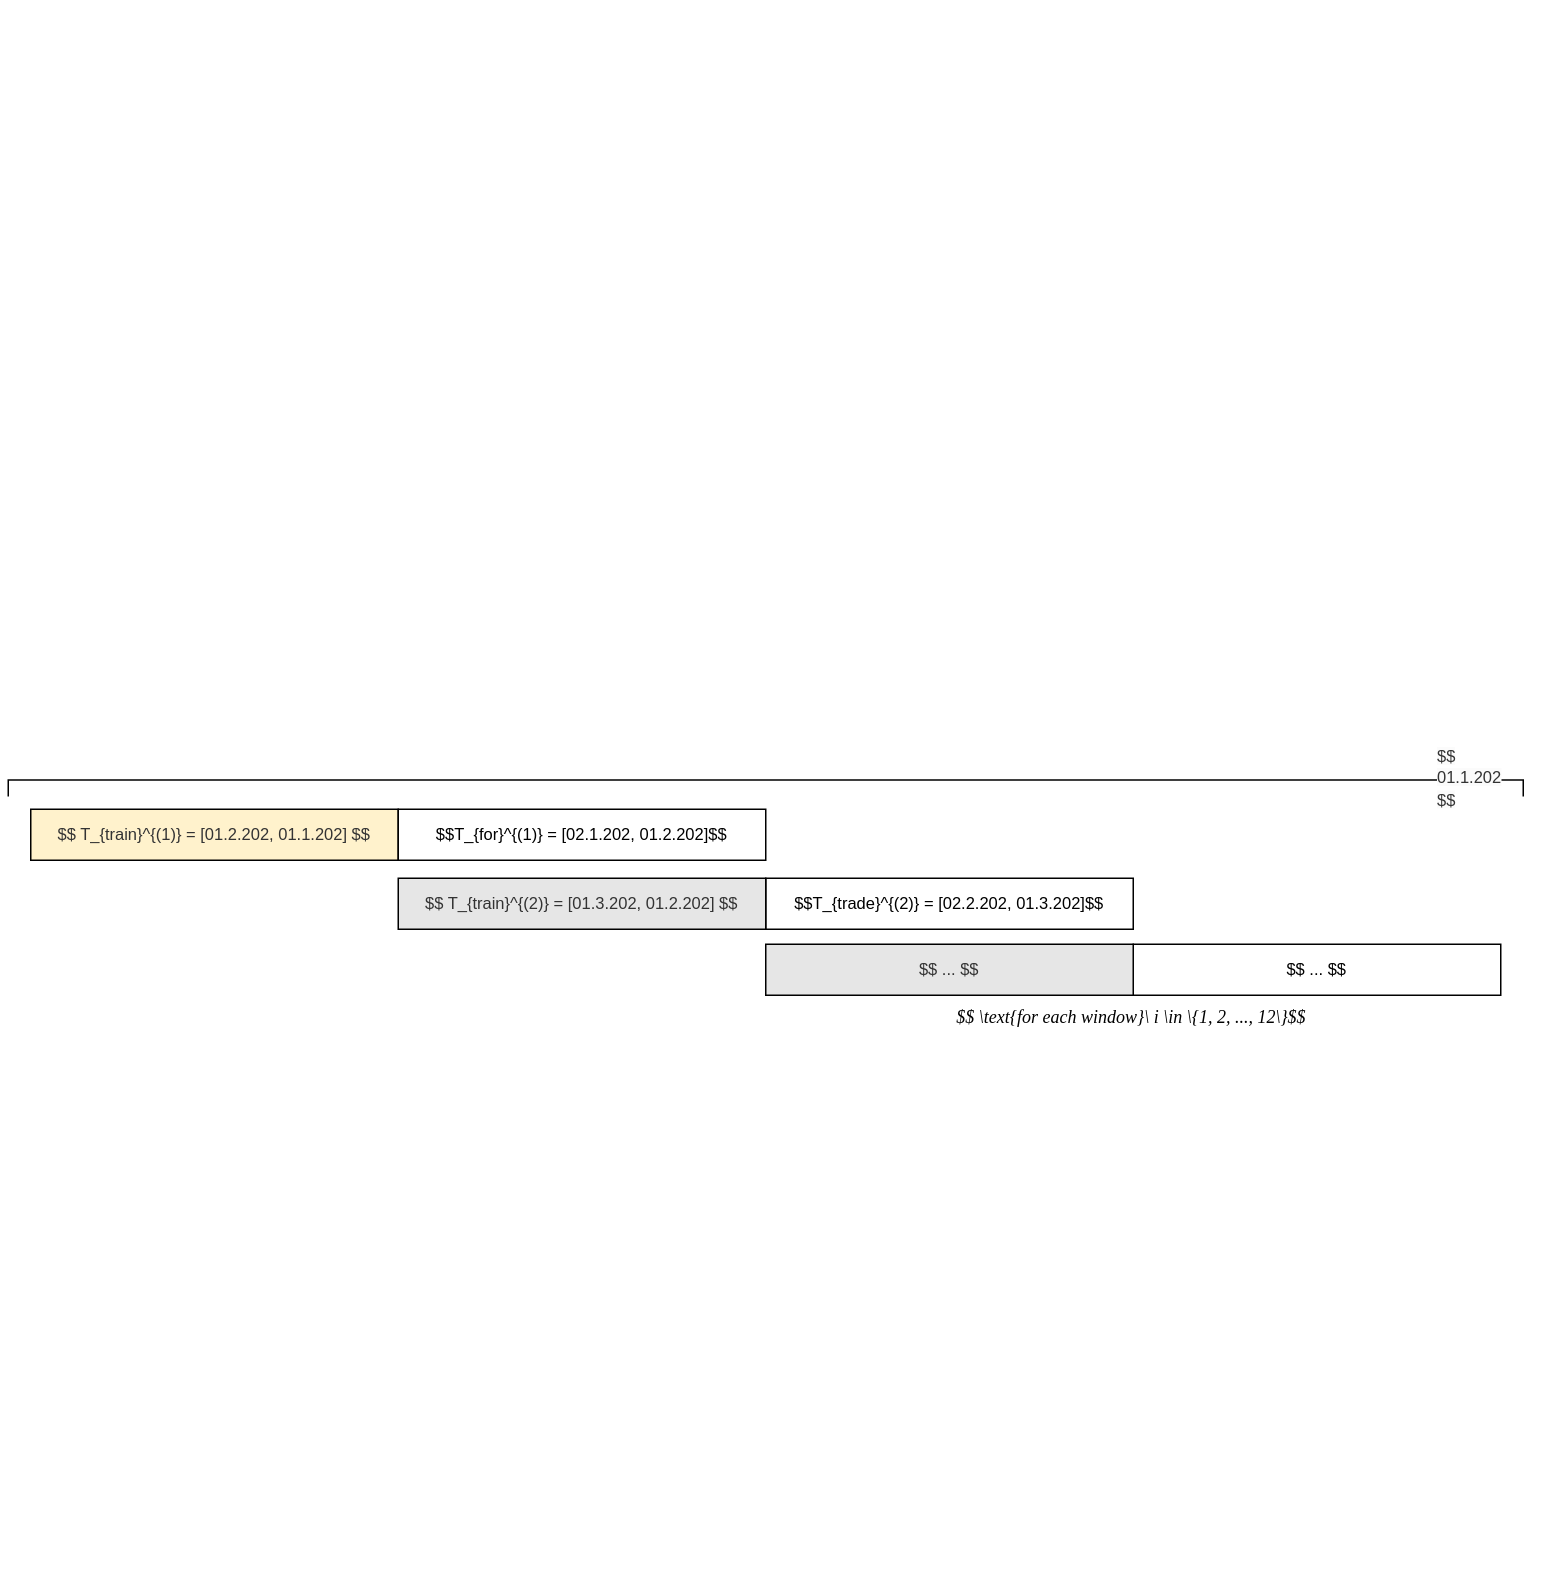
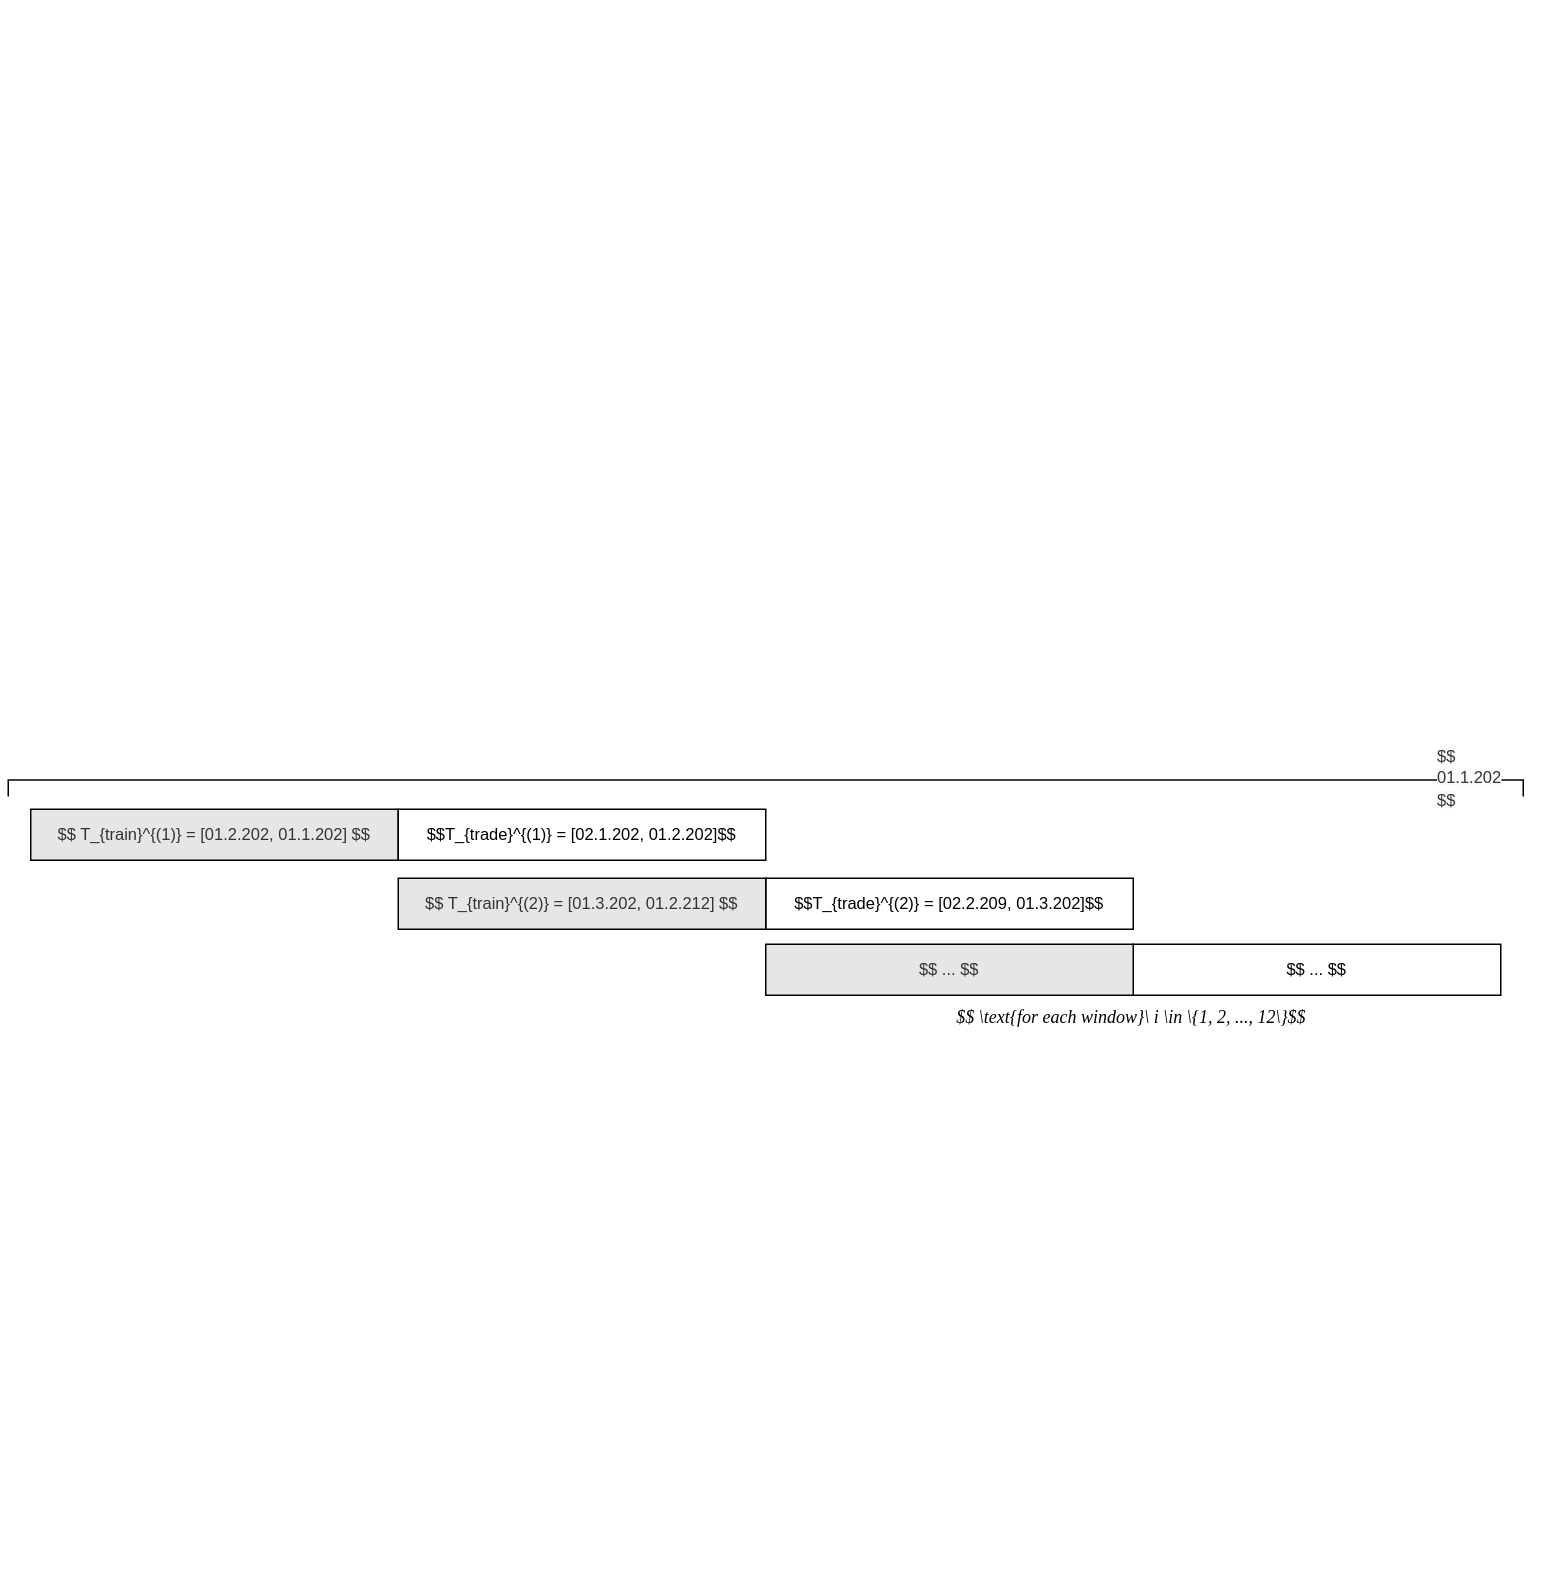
node "$$ T_{train}^{(1)} = [01.2.202, 01.1.202] $$": fillcolor #fff2cc -> #e6e6e6
node "$$T_{for}^{(1)} = [02.1.202, 01.2.202]$$": label "$$T_{for}^{(1)} = [02.1.202, 01.2.202]$$" -> "$$T_{trade}^{(1)} = [02.1.202, 01.2.202]$$"
node "$$ T_{train}^{(2)} = [01.3.202, 01.2.202] $$": label "$$ T_{train}^{(2)} = [01.3.202, 01.2.202] $$" -> "$$ T_{train}^{(2)} = [01.3.202, 01.2.212] $$"
node "$$T_{trade}^{(2)} = [02.2.202, 01.3.202]$$": label "$$T_{trade}^{(2)} = [02.2.202, 01.3.202]$$" -> "$$T_{trade}^{(2)} = [02.2.209, 01.3.202]$$"
